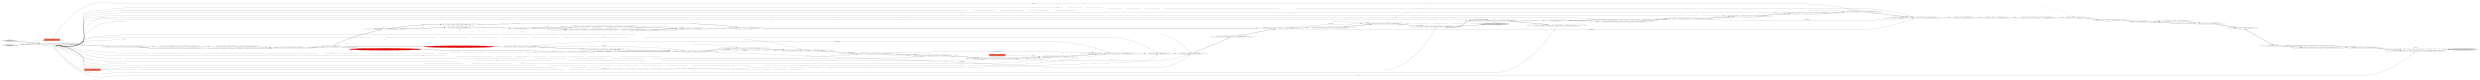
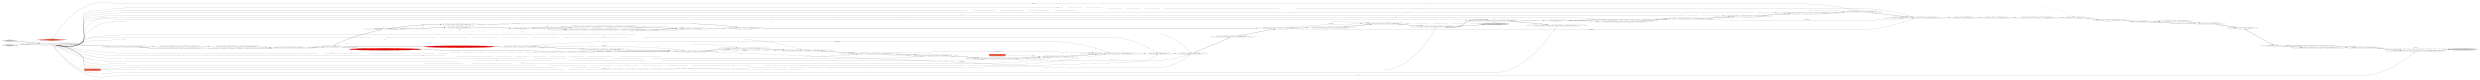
node "Injector injector@@@2@@@['1', '1', '1']": shape box -> diamond
